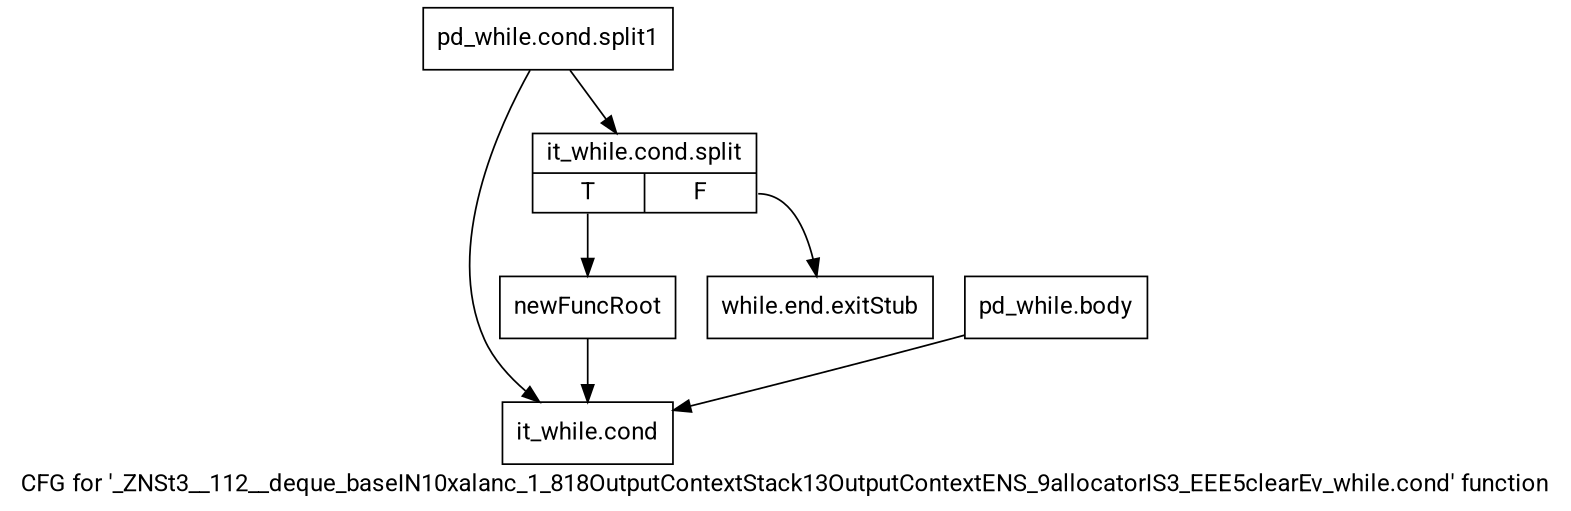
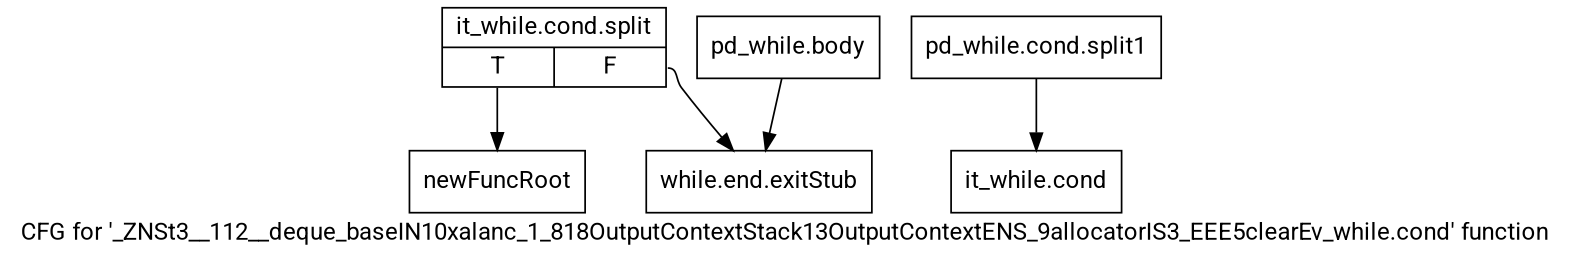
edge "pd_while.cond.split1" -> "it_while.cond.split": removed
edge "newFuncRoot" -> "it_while.cond": removed
edge "pd_while.body" -> "it_while.cond": now "pd_while.body" -> "while.end.exitStub"
